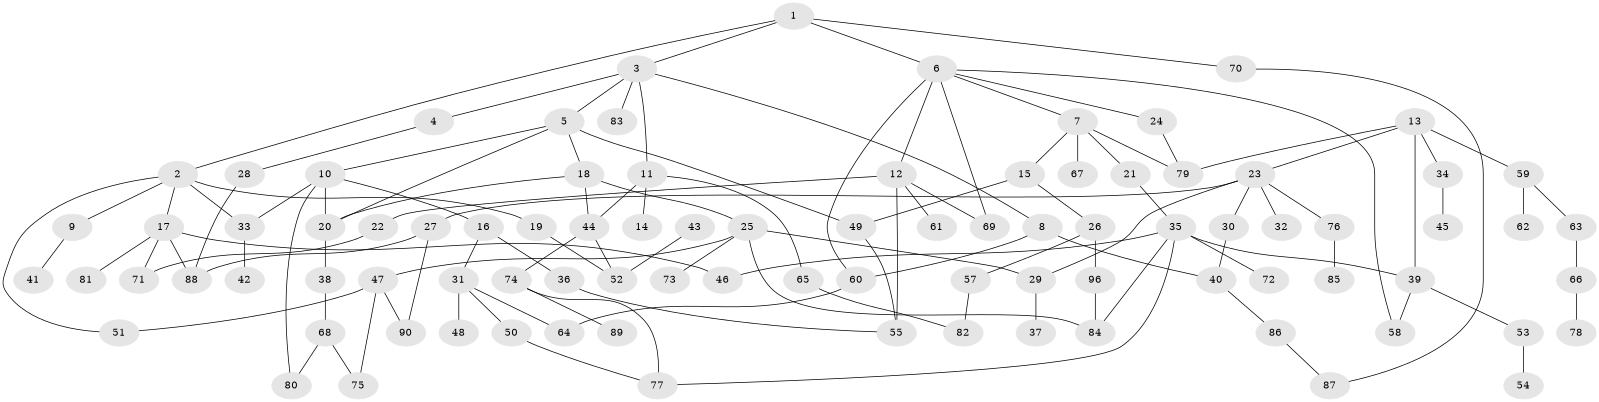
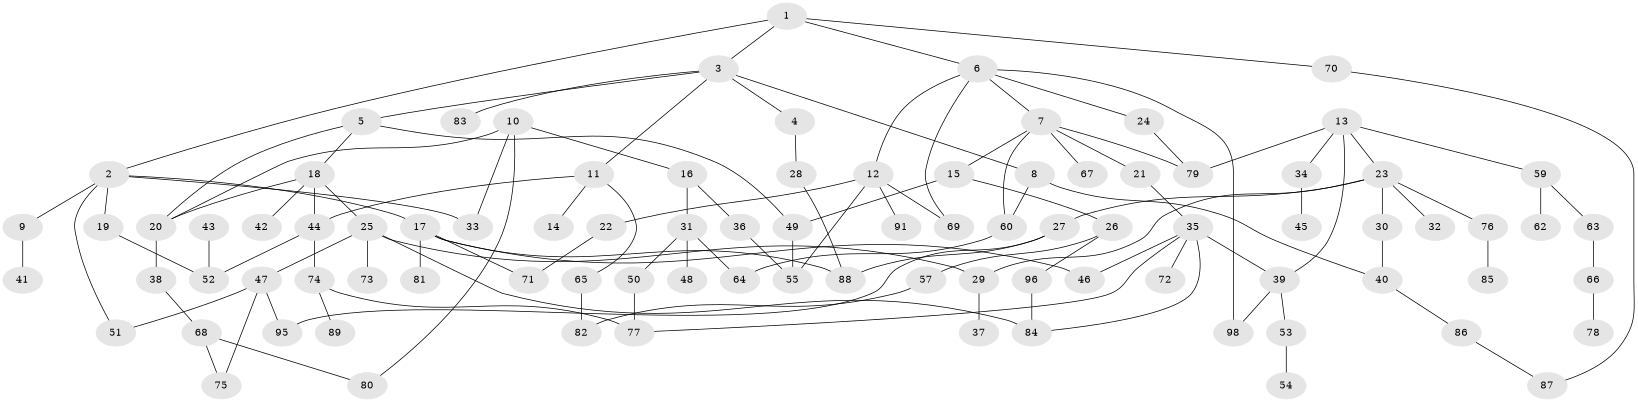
edge "5" -- "10": removed
edge "6" -- "60": now "7" -- "60"
node "61": label "61" -> "91"
edge "33" -- "42": now "18" -- "42"
node "90": label "90" -> "95"
node "58": label "58" -> "98"
